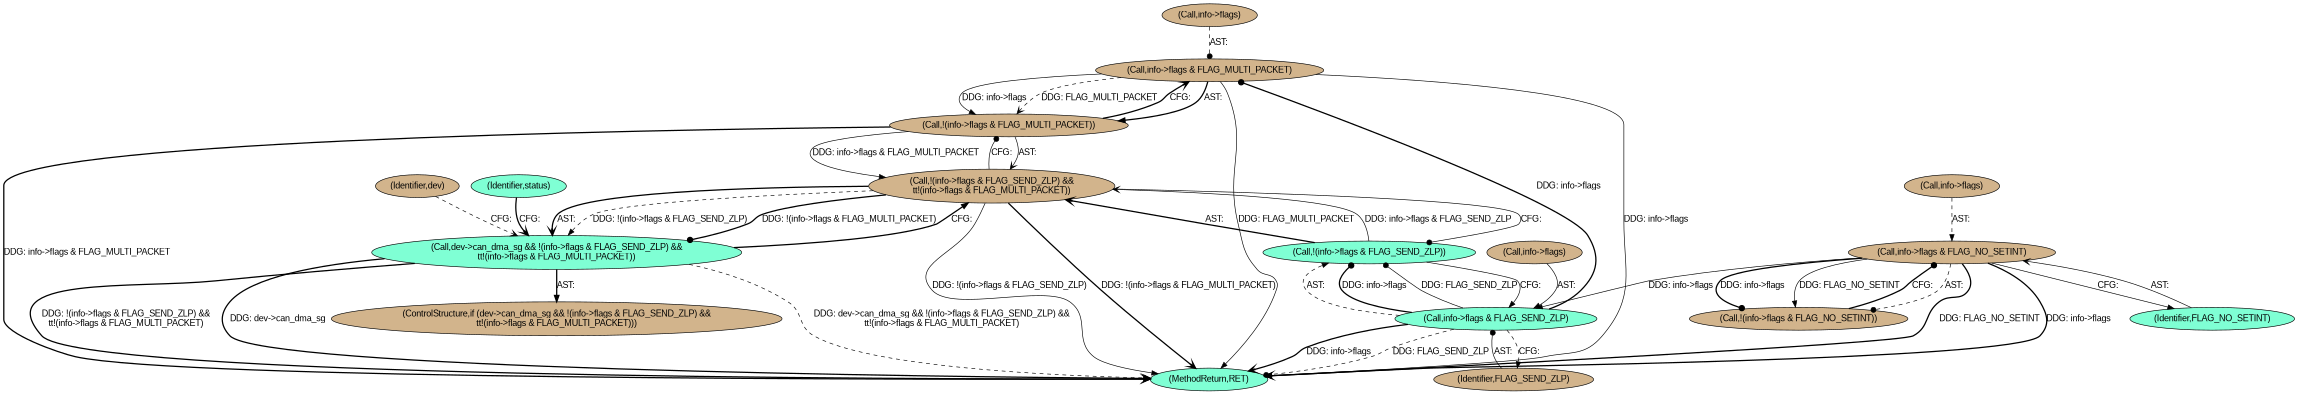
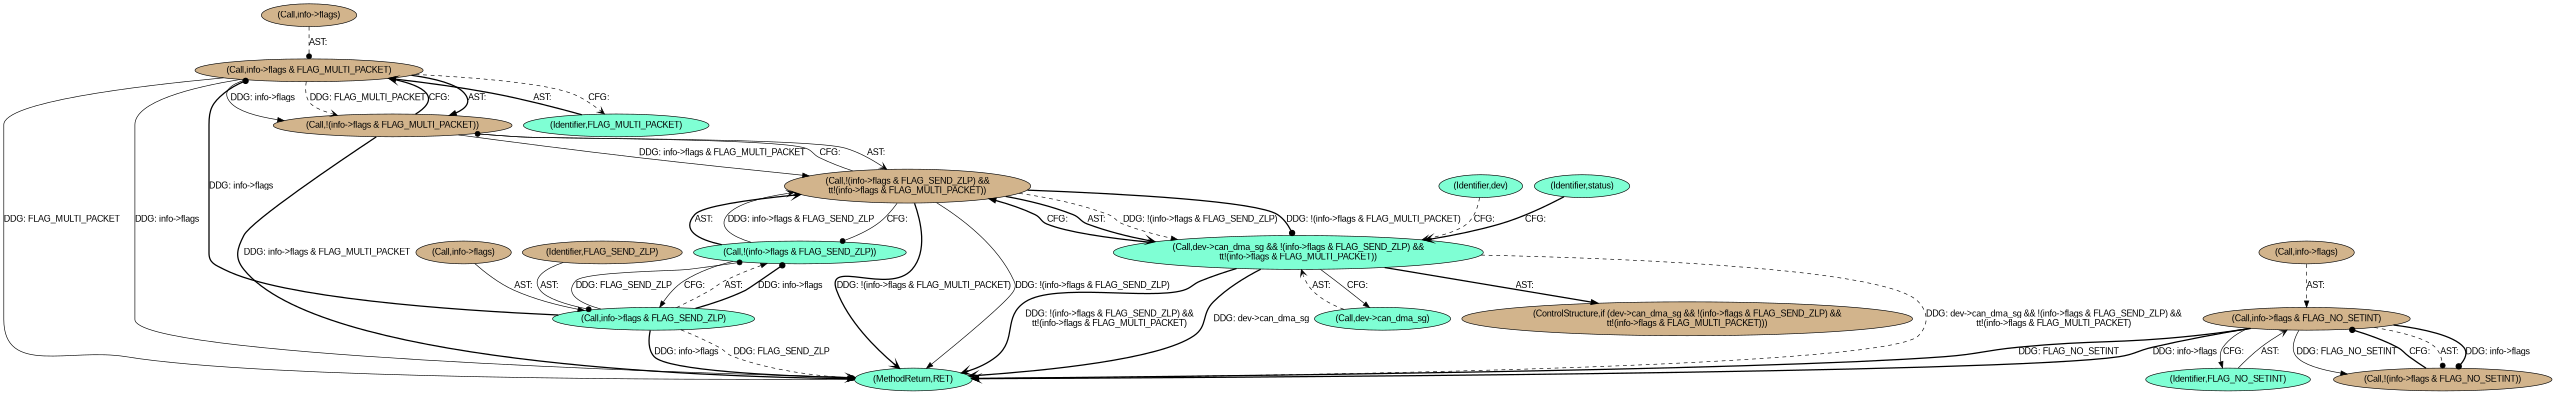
node "(Identifier,FLAG_MULTI_PACKET)": added
node "(Identifier,dev)": fillcolor tan -> aquamarine
edge "(Call,info->flags & FLAG_NO_SETINT)" -> "(Call,info->flags & FLAG_SEND_ZLP)": removed, label "DDG: info->flags"
node "(Call,dev->can_dma_sg)": added
edge "(Call,info->flags & FLAG_SEND_ZLP)" -> "(Identifier,FLAG_SEND_ZLP)": removed, label "CFG:"
